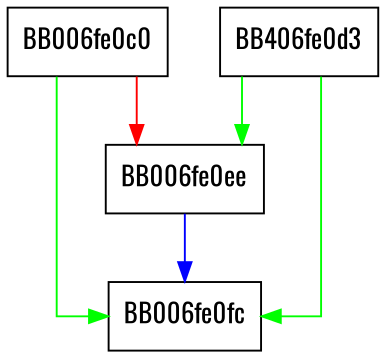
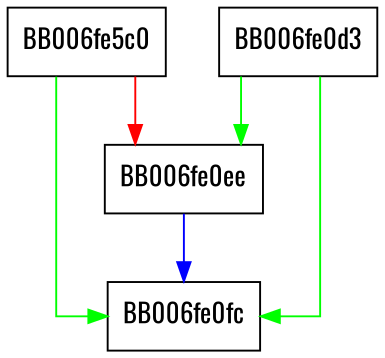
node "BB006fe0c0": label "BB006fe0c0" -> "BB006fe5c0"
node "BB406fe0d3": label "BB406fe0d3" -> "BB006fe0d3"
